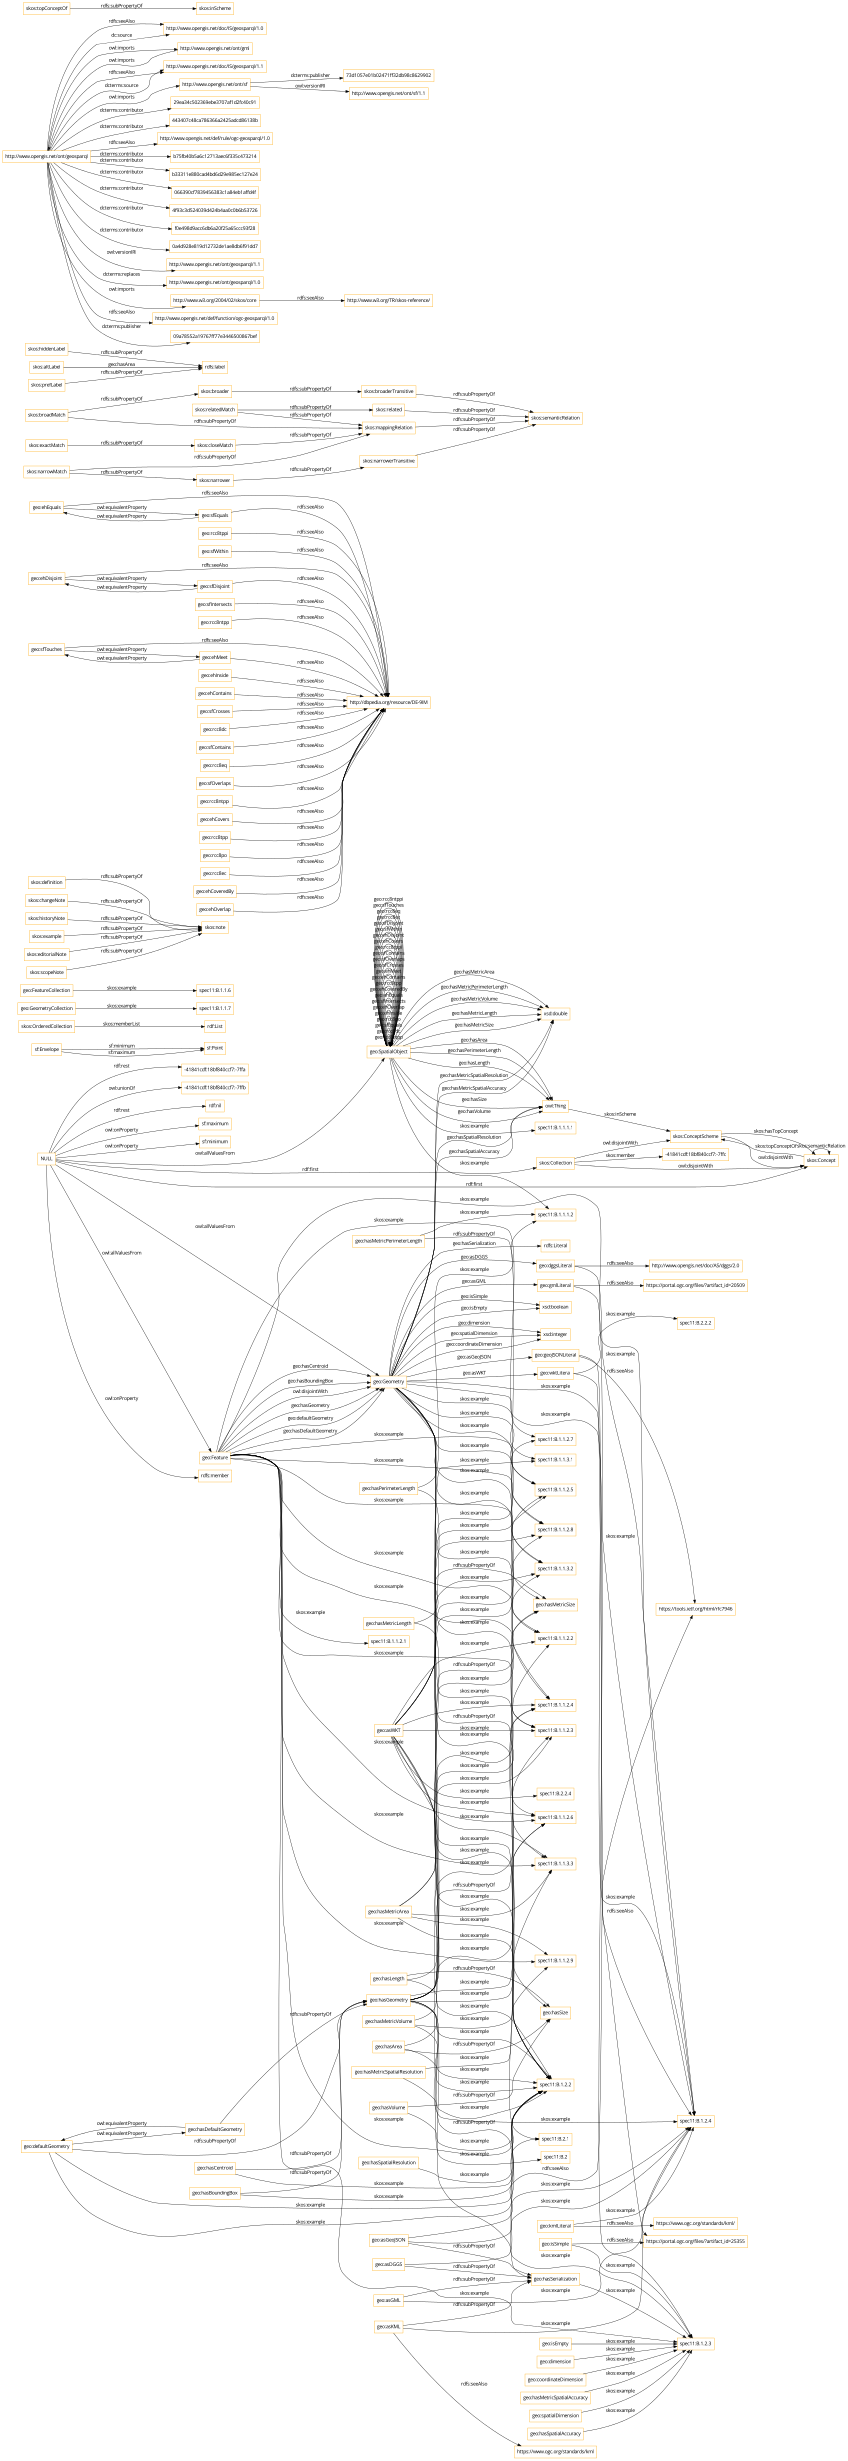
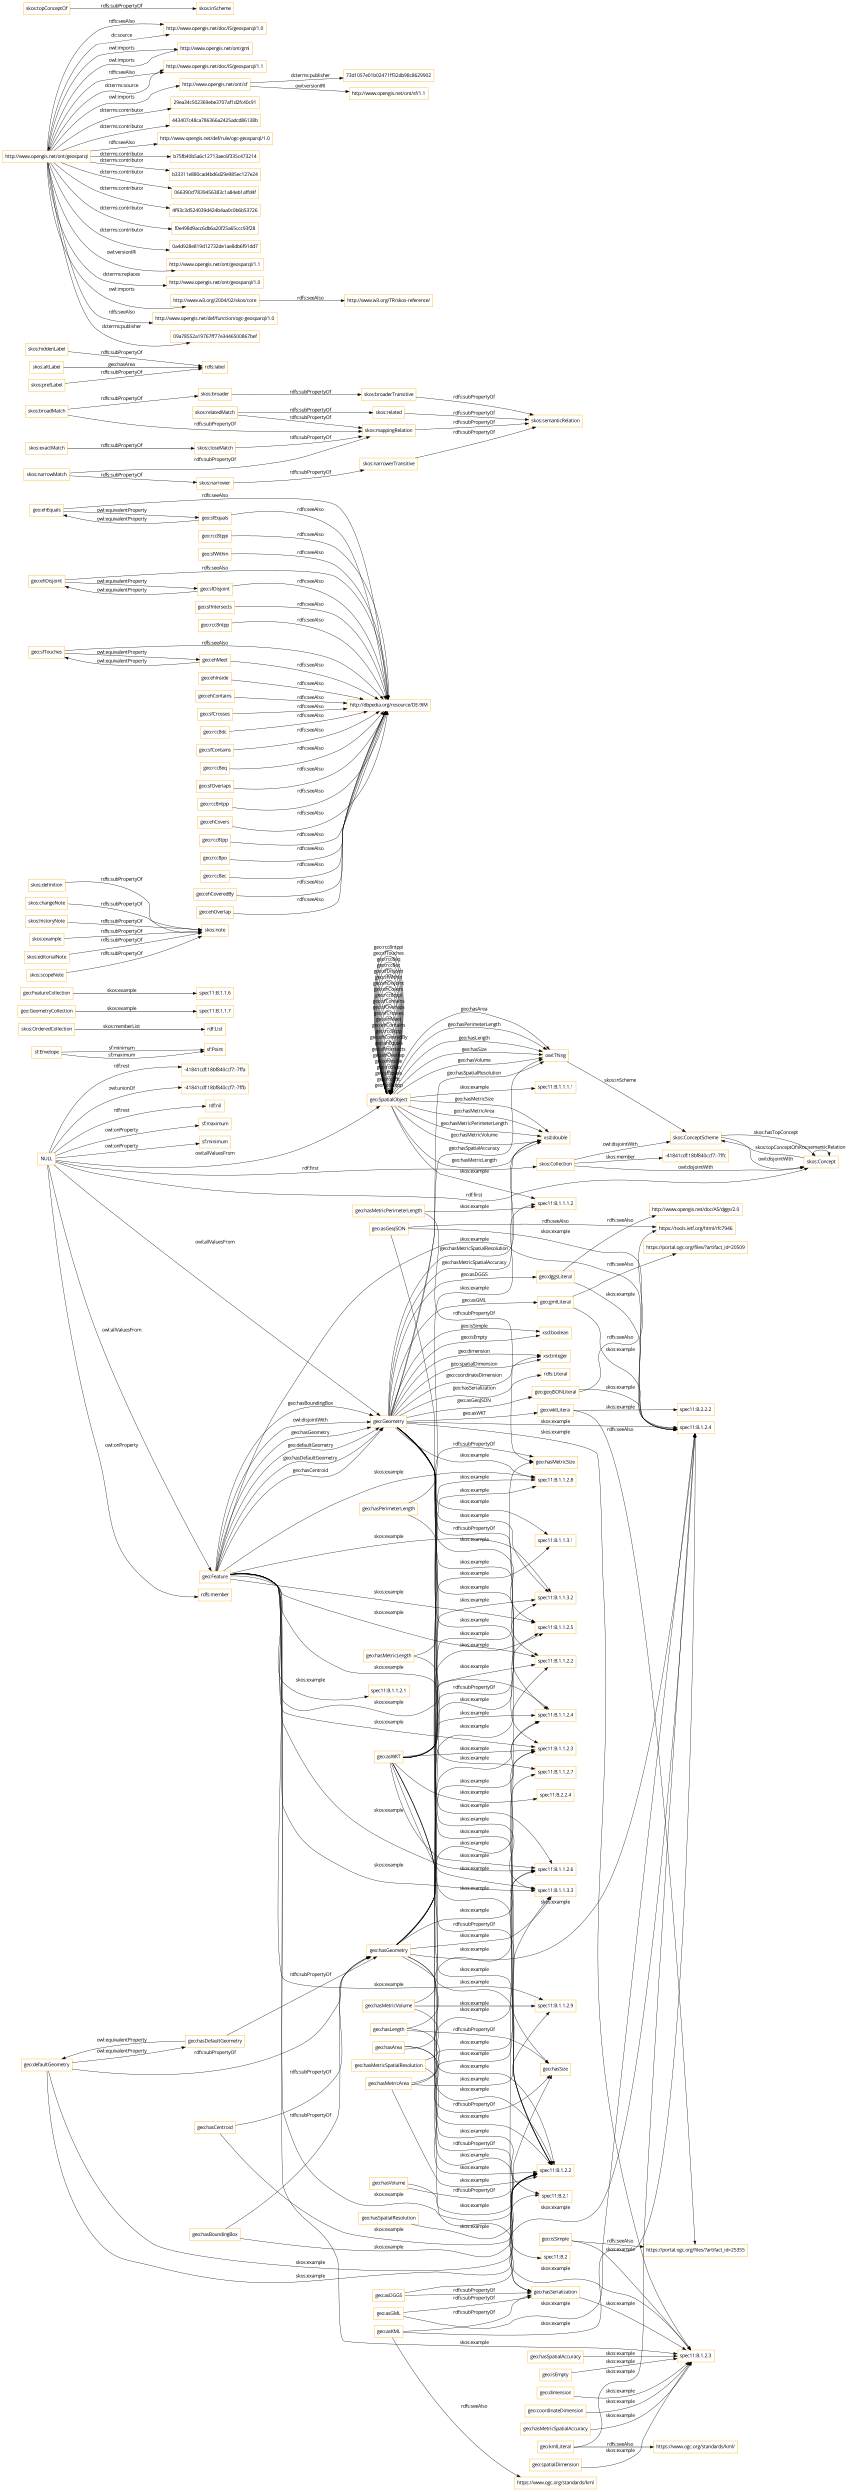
edge "geo:hasMetricArea" -> "geo:hasMetricSize": removed, label "rdfs:subPropertyOf"
